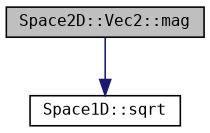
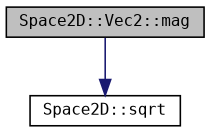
node "Space1D::sqrt": label "Space1D::sqrt" -> "Space2D::sqrt"
